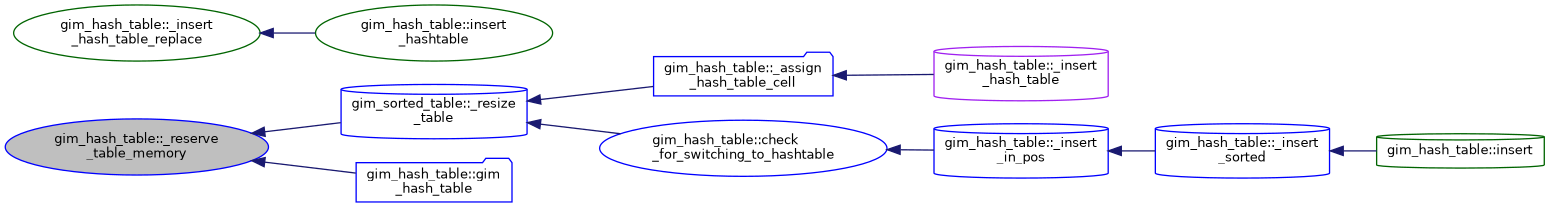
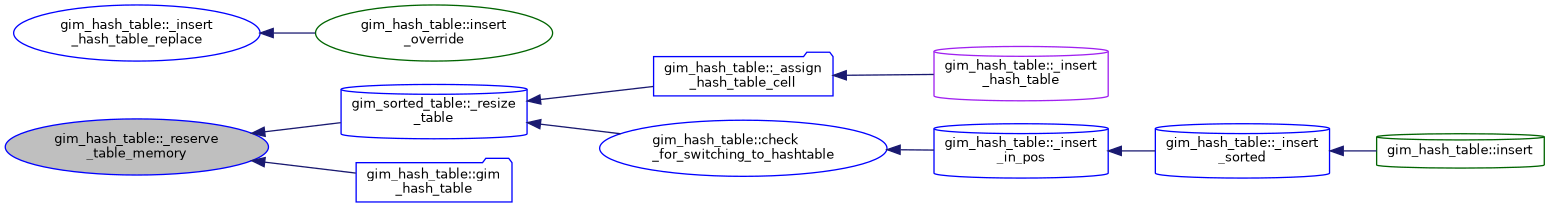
node "gim_hash_table::_insert _hash_table_replace": color darkgreen -> blue
node "gim_hash_table::insert _hashtable": label "gim_hash_table::insert _hashtable" -> "gim_hash_table::insert _override"
